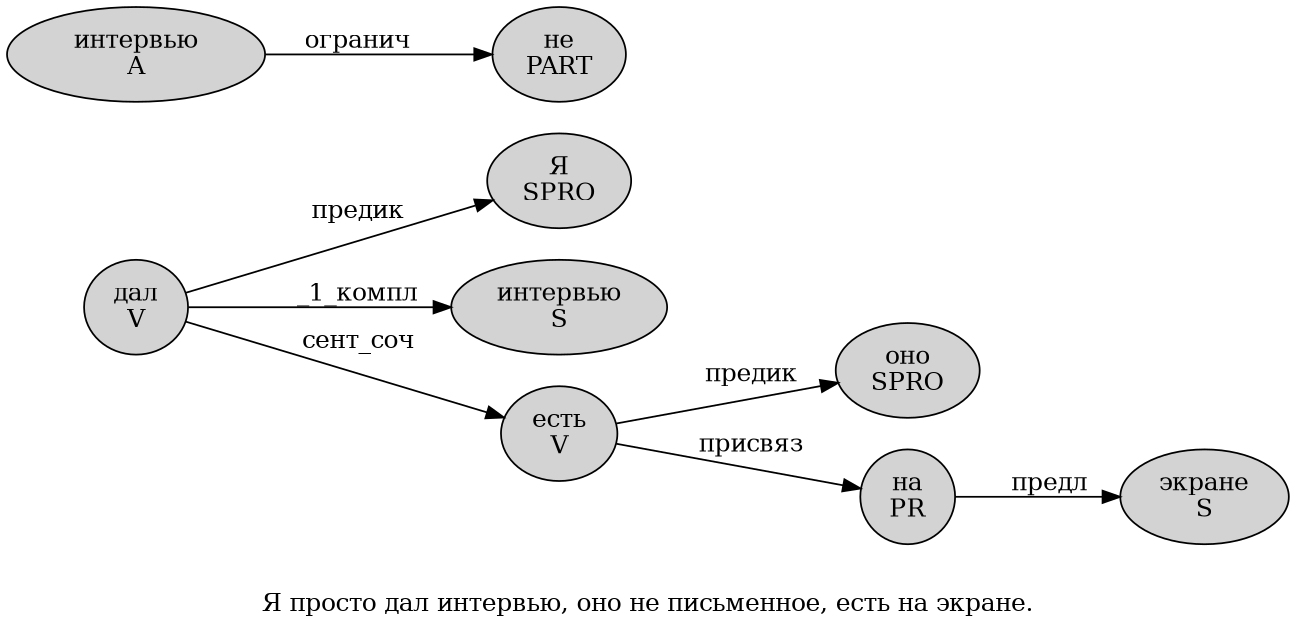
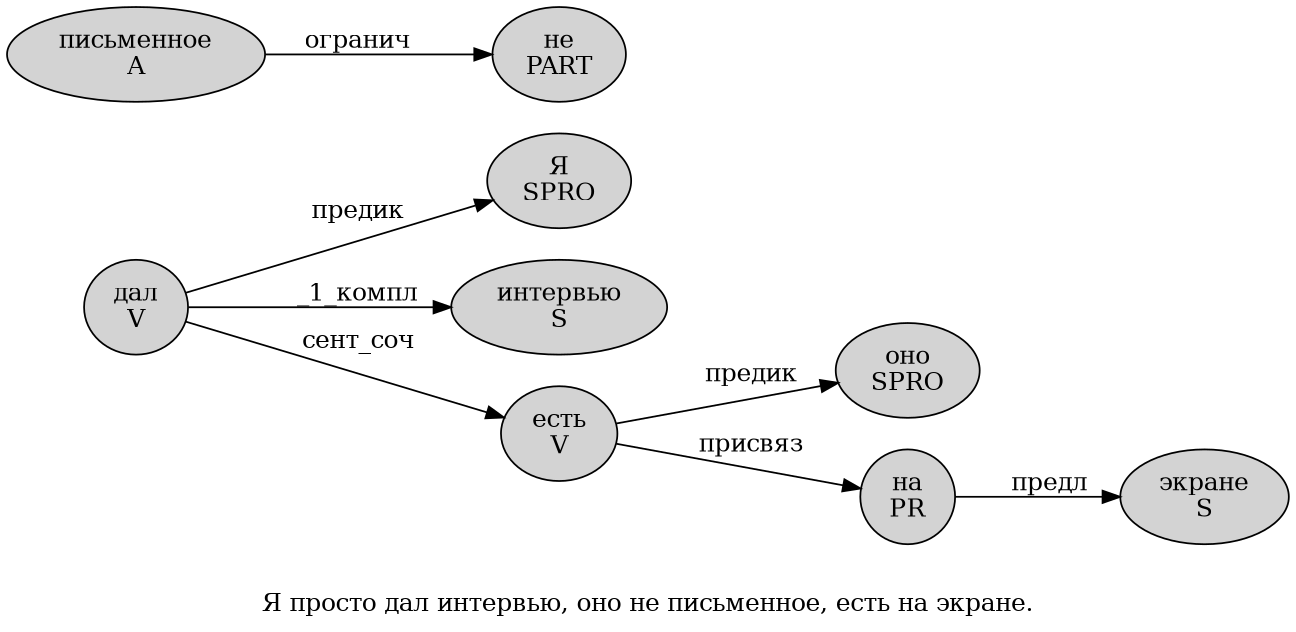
node "интервью A": label "интервью A" -> "письменное A"
